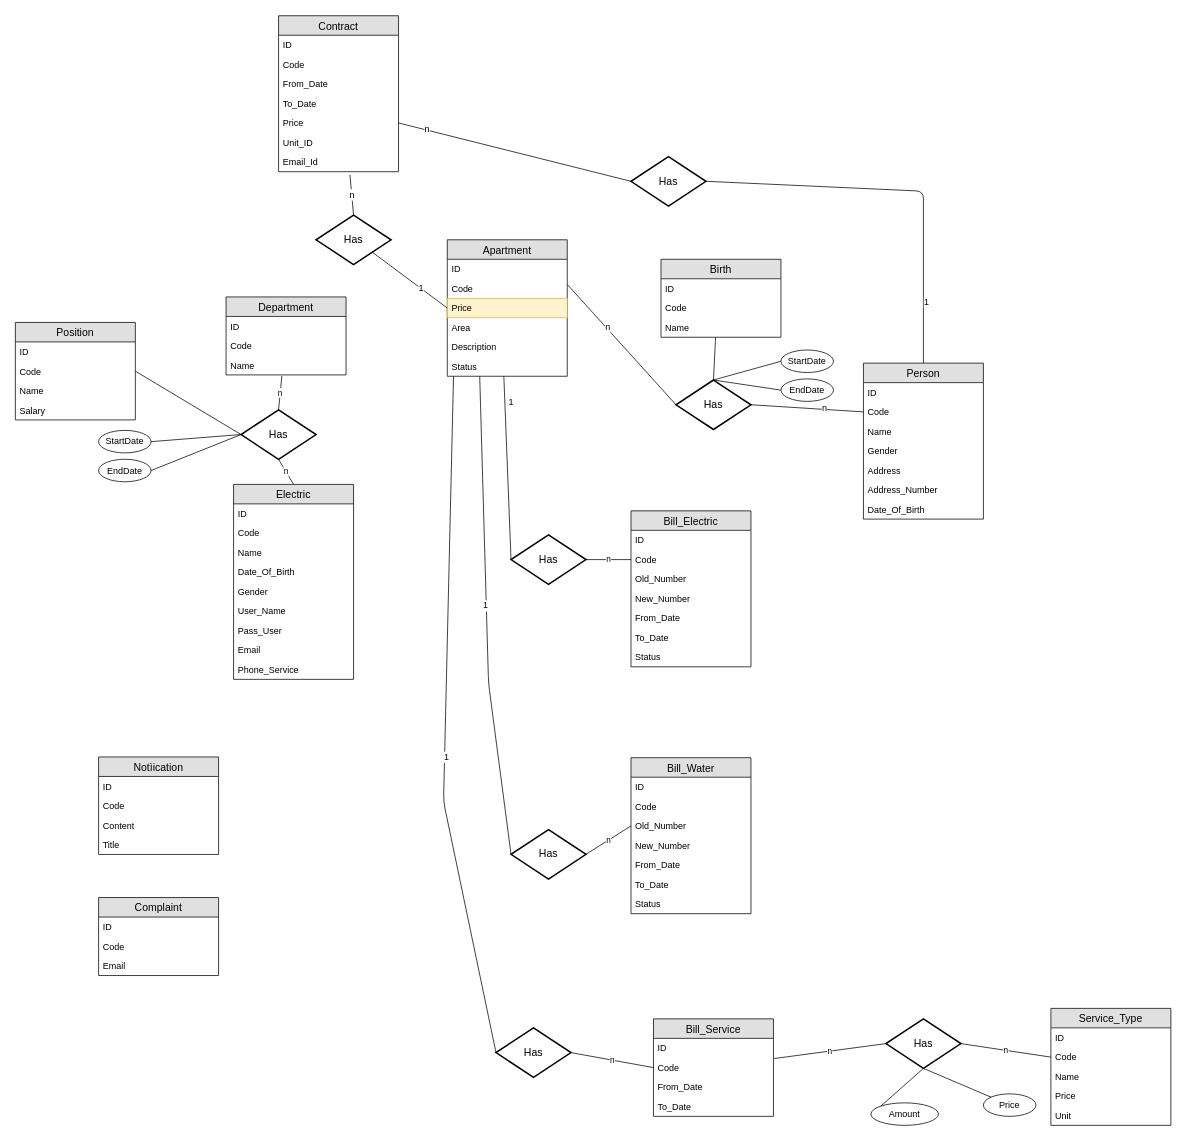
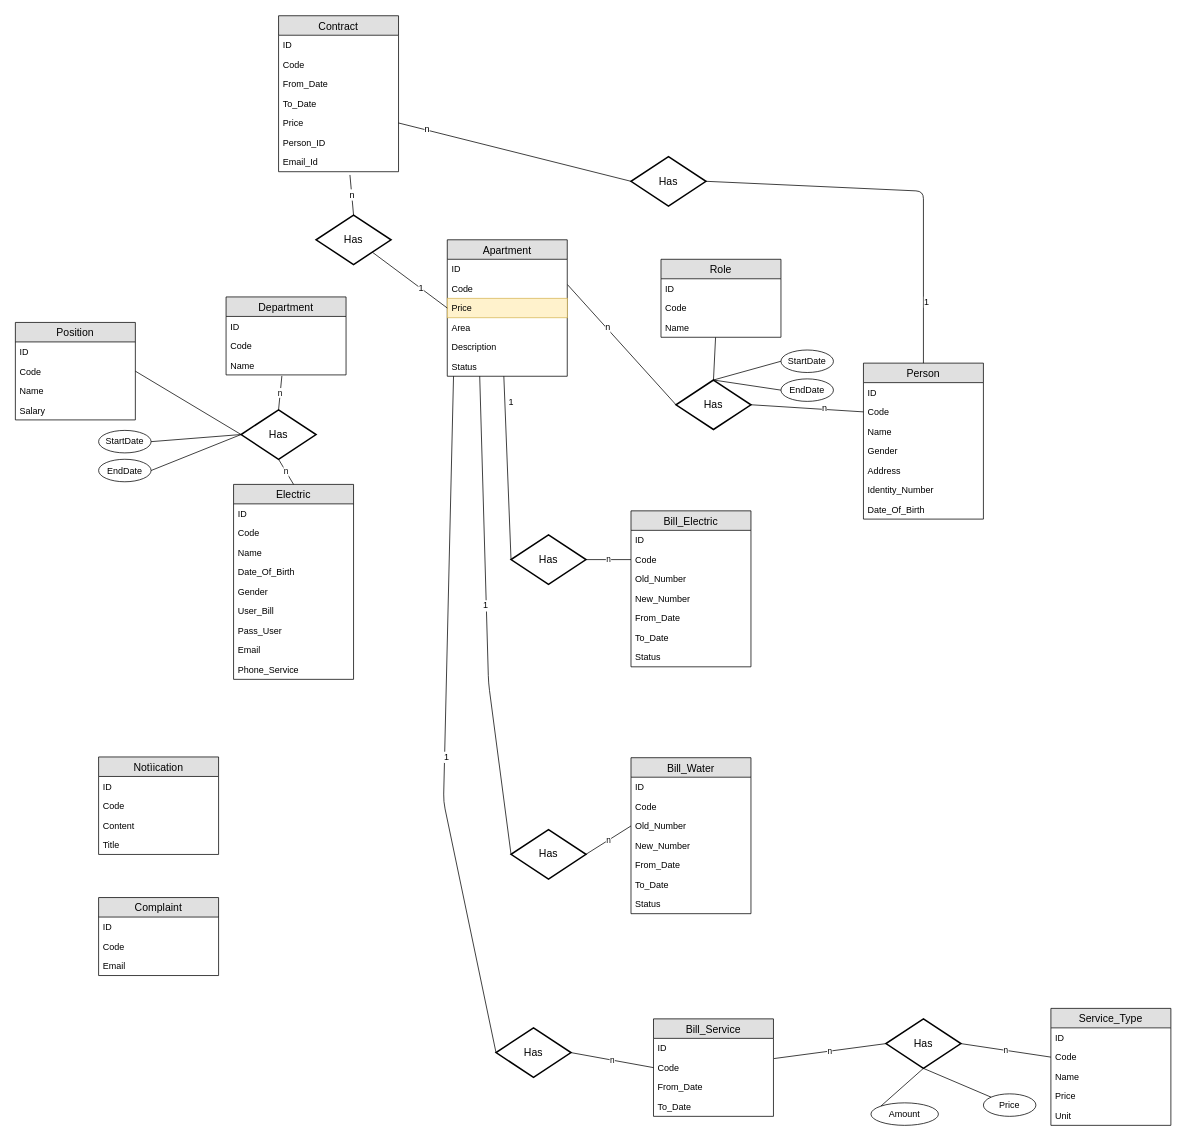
node "Unit_ID": label "Unit_ID" -> "Person_ID"
node "Birth": label "Birth" -> "Role"
node "Address_Number": label "Address_Number" -> "Identity_Number"
node "User_Name": label "User_Name" -> "User_Bill"
